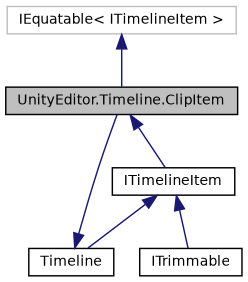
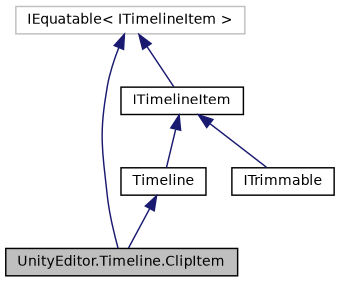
edge "ITimelineItem" -> "UnityEditor.Timeline.ClipItem": now "ITimelineItem" -> "IEquatable< ITimelineItem >"
